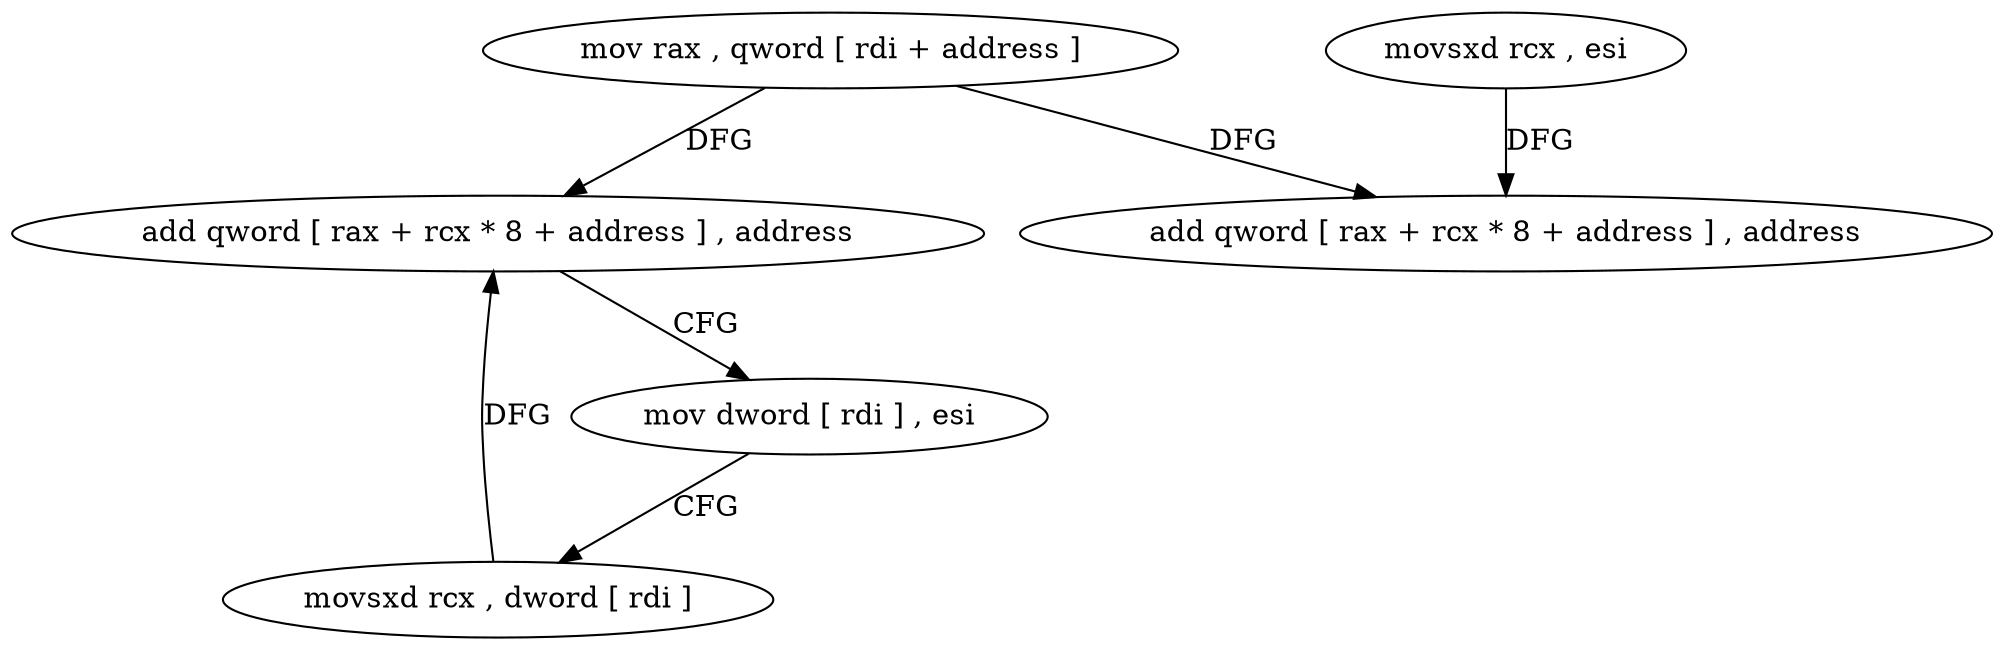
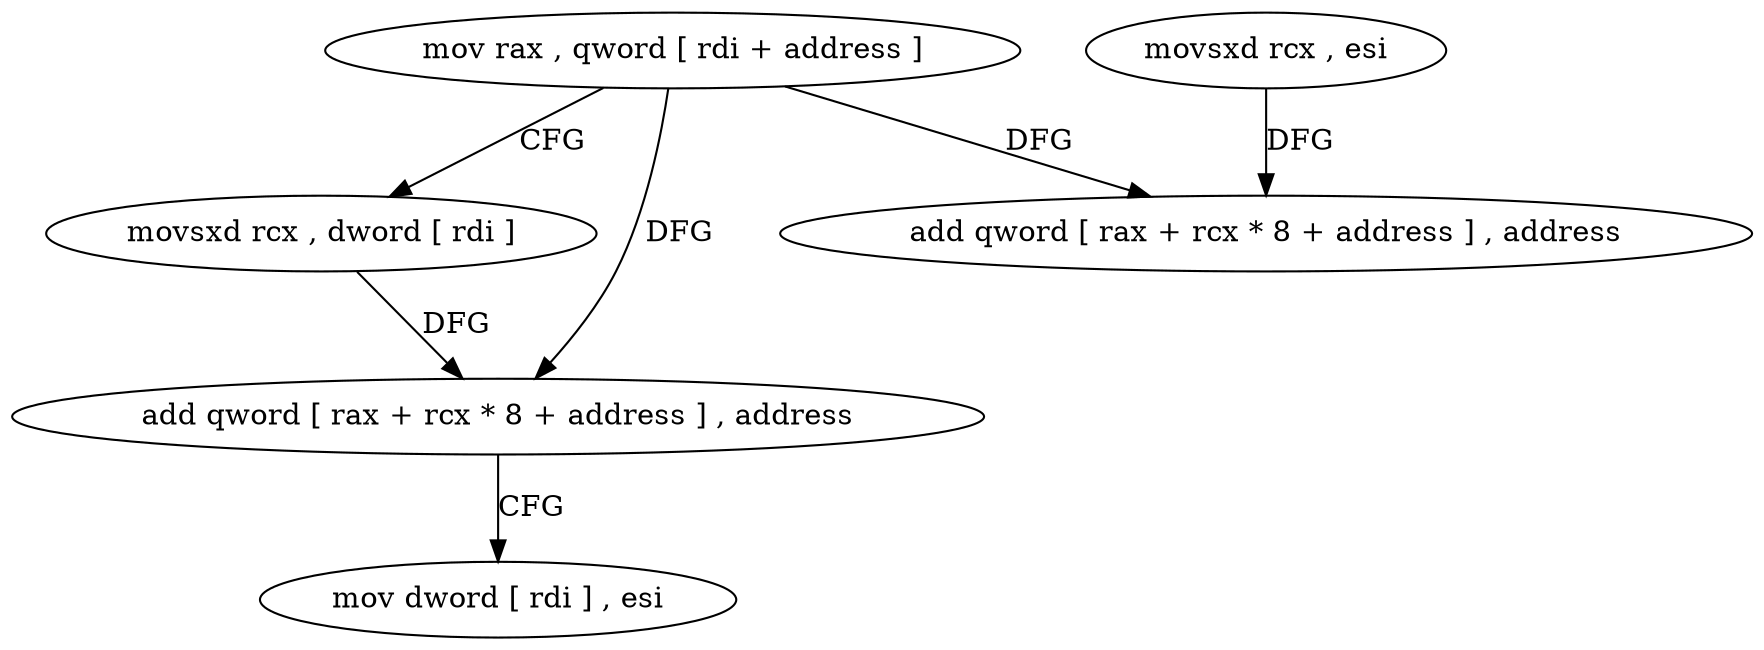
edge "mov dword [ rdi ] , esi" -> "movsxd rcx , dword [ rdi ]": now "mov rax , qword [ rdi + address ]" -> "movsxd rcx , dword [ rdi ]"
